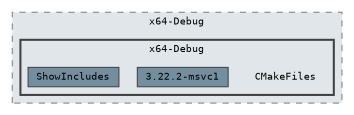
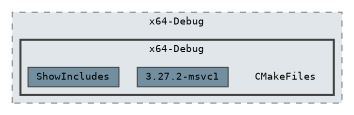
node "3.22.2-msvc1": label "3.22.2-msvc1" -> "3.27.2-msvc1"
